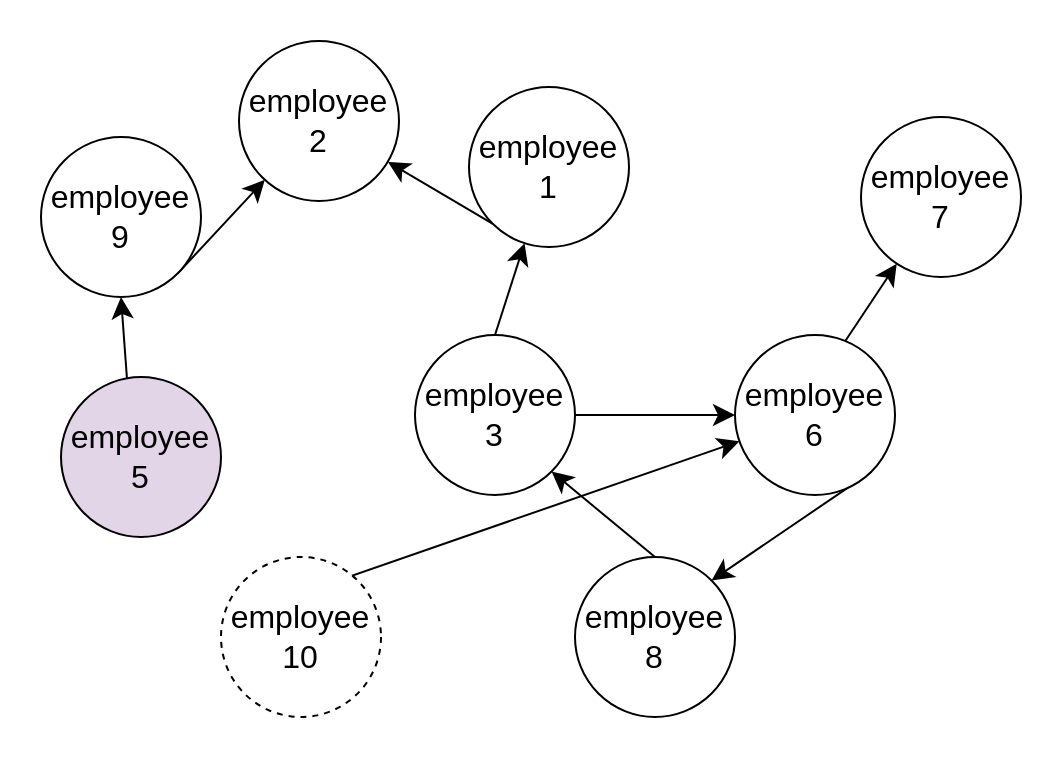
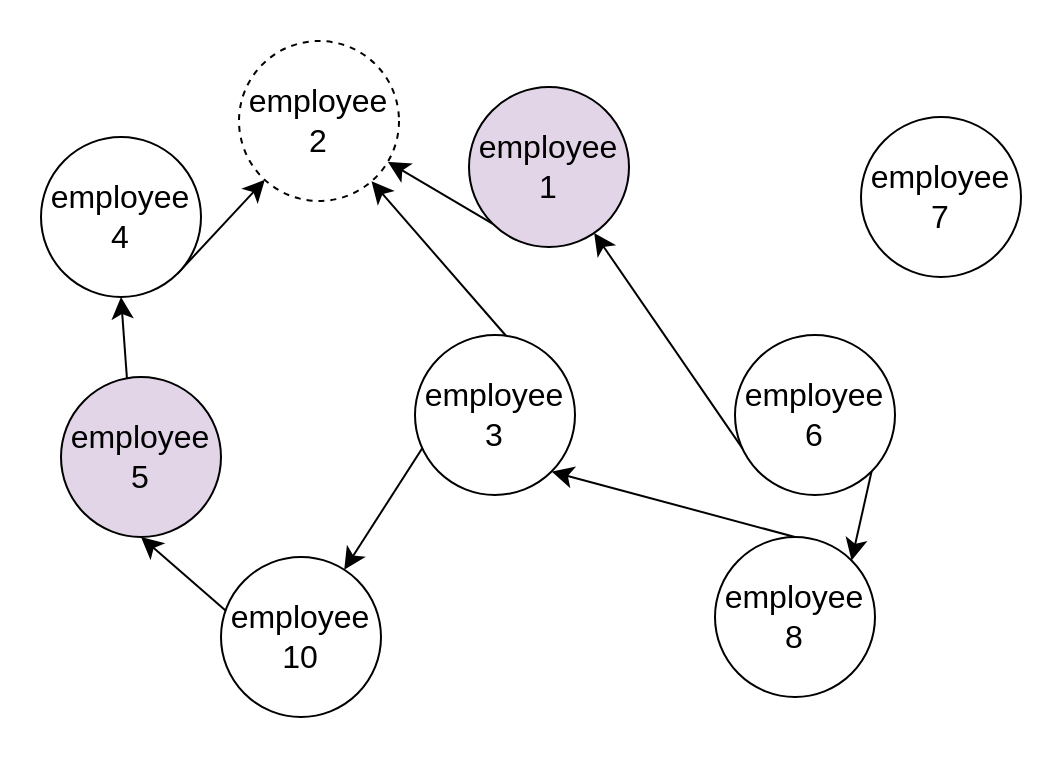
node "employee 2": style solid -> dashed
node "employee 1": fillcolor #ffffff -> #e1d5e7
node "employee 9": label "employee 9" -> "employee 4"
edge "employee 3" -> "employee 1": now "employee 3" -> "employee 10"
edge "employee 6" -> "employee 7": now "employee 6" -> "employee 1"
edge "employee 3" -> "employee 6": now "employee 3" -> "employee 2"
edge "employee 10" -> "employee 6": now "employee 10" -> "employee 5"
node "employee 10": style dashed -> solid
node "employee 8": moved (655, 637) -> (795, 617)
